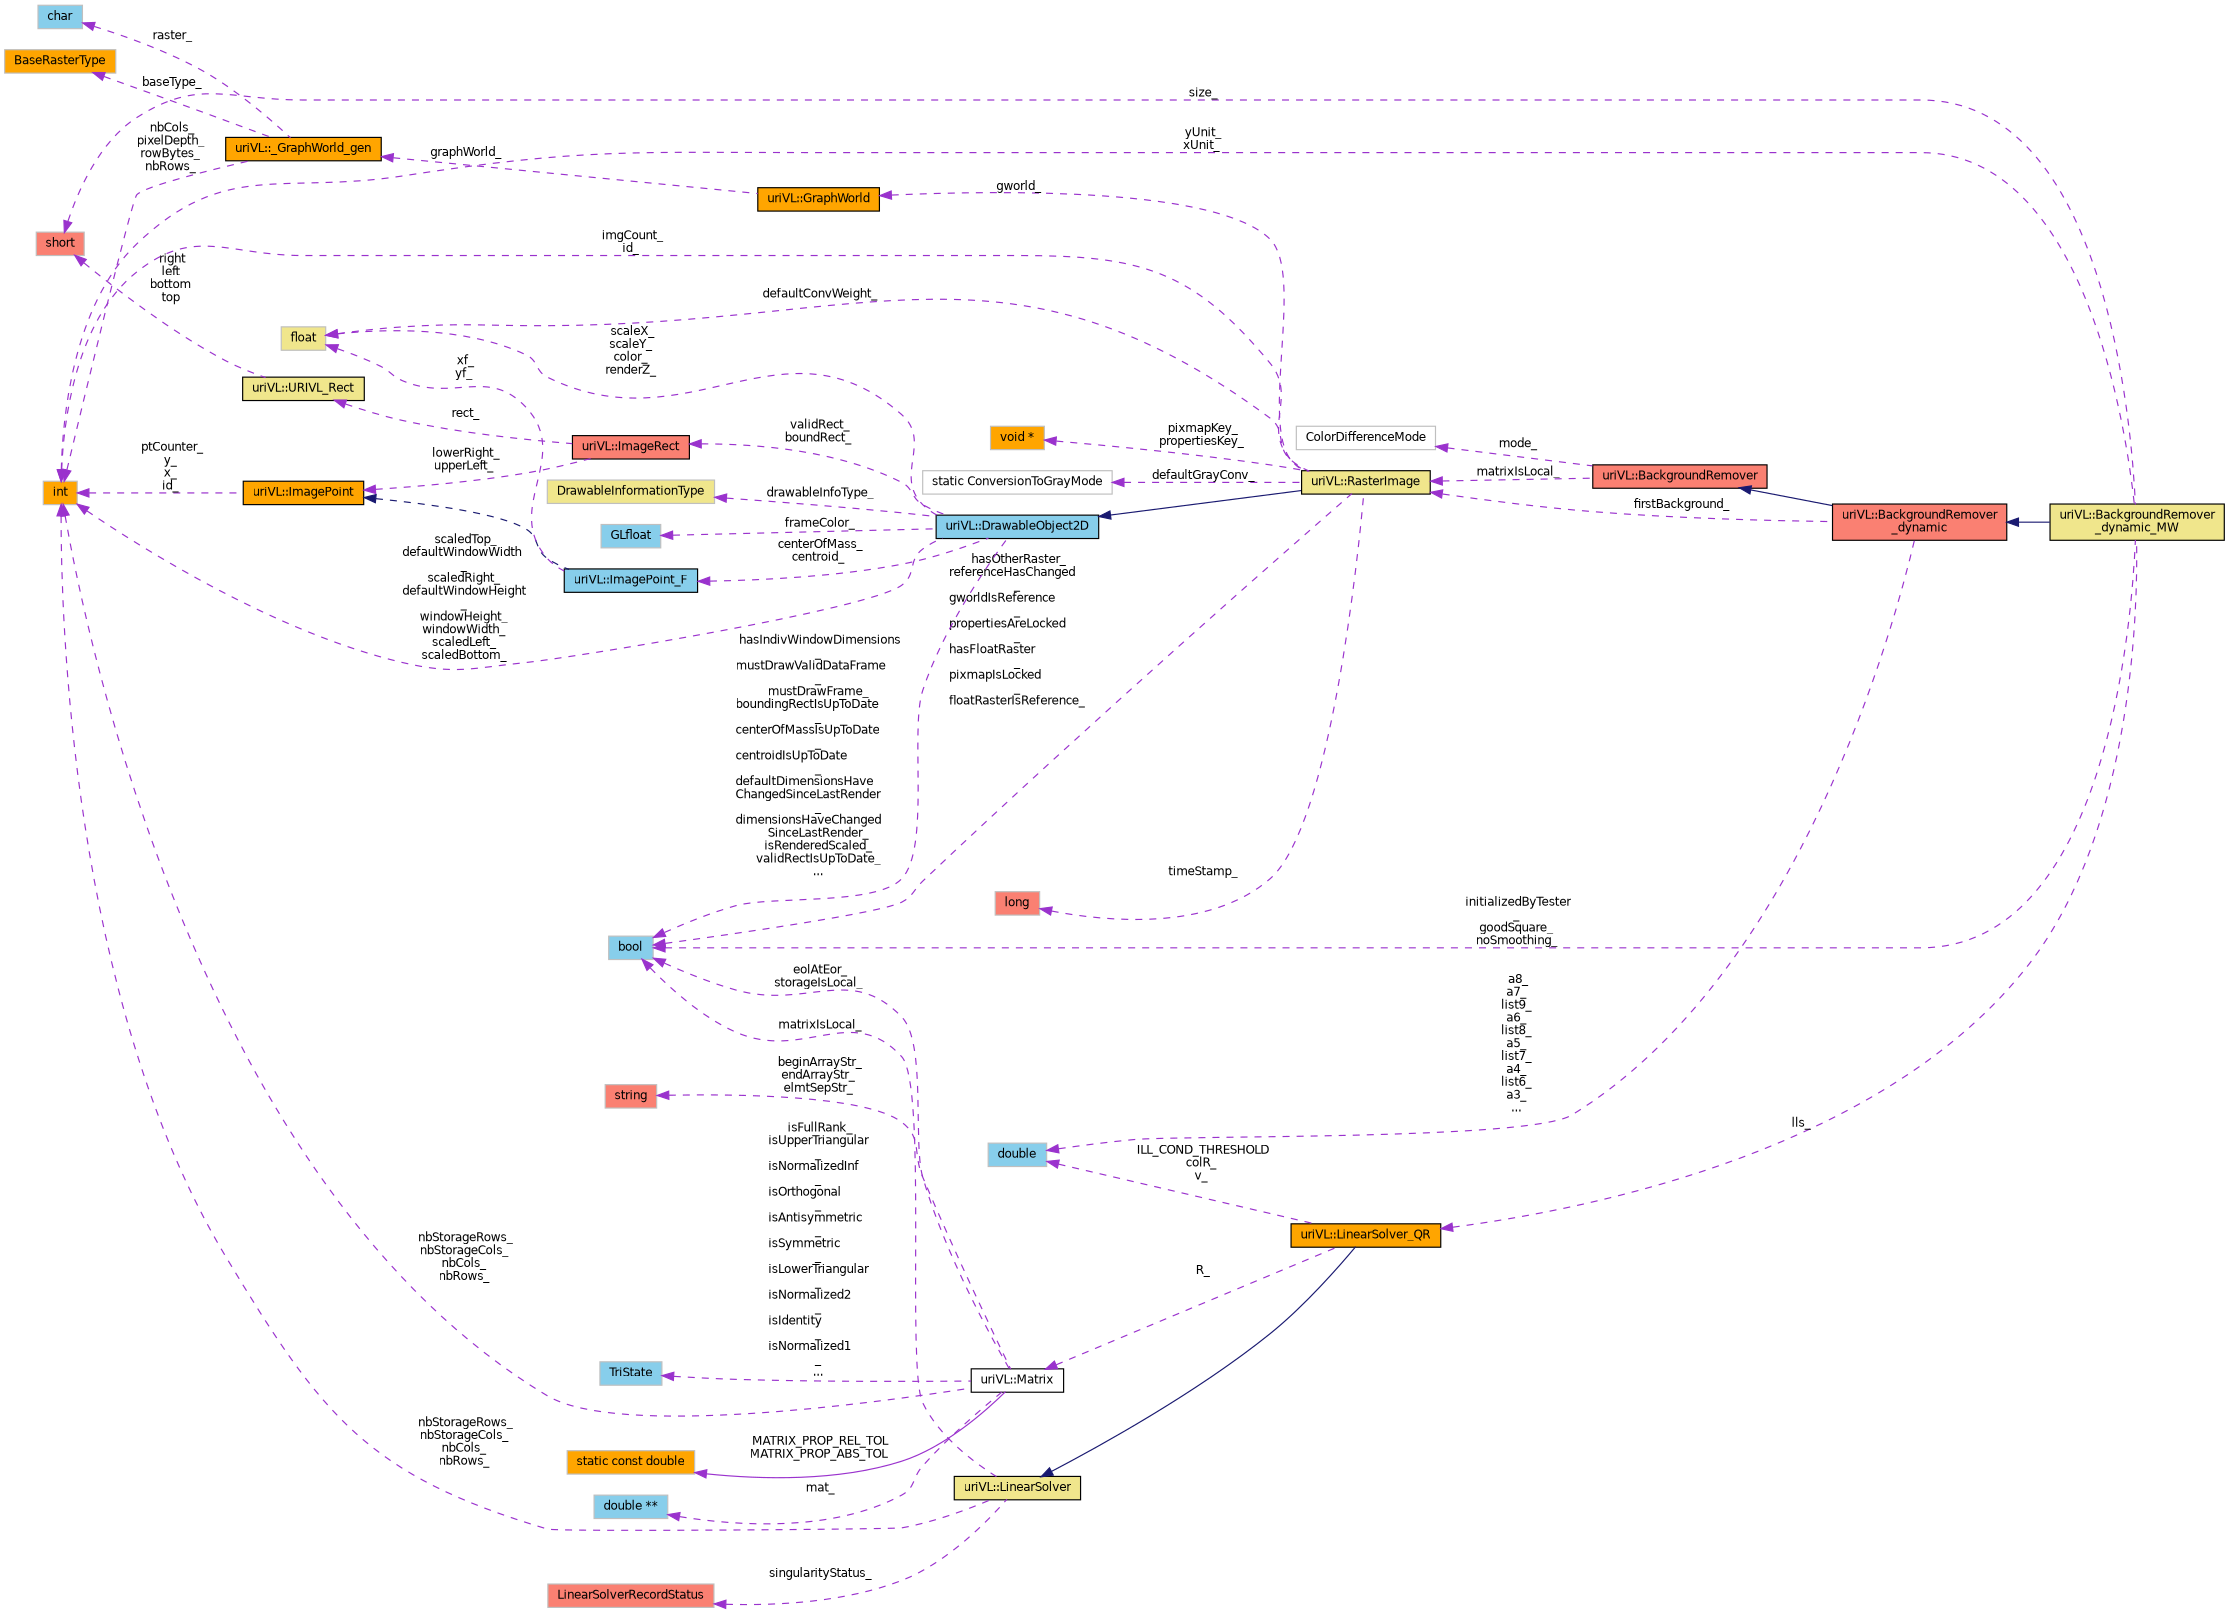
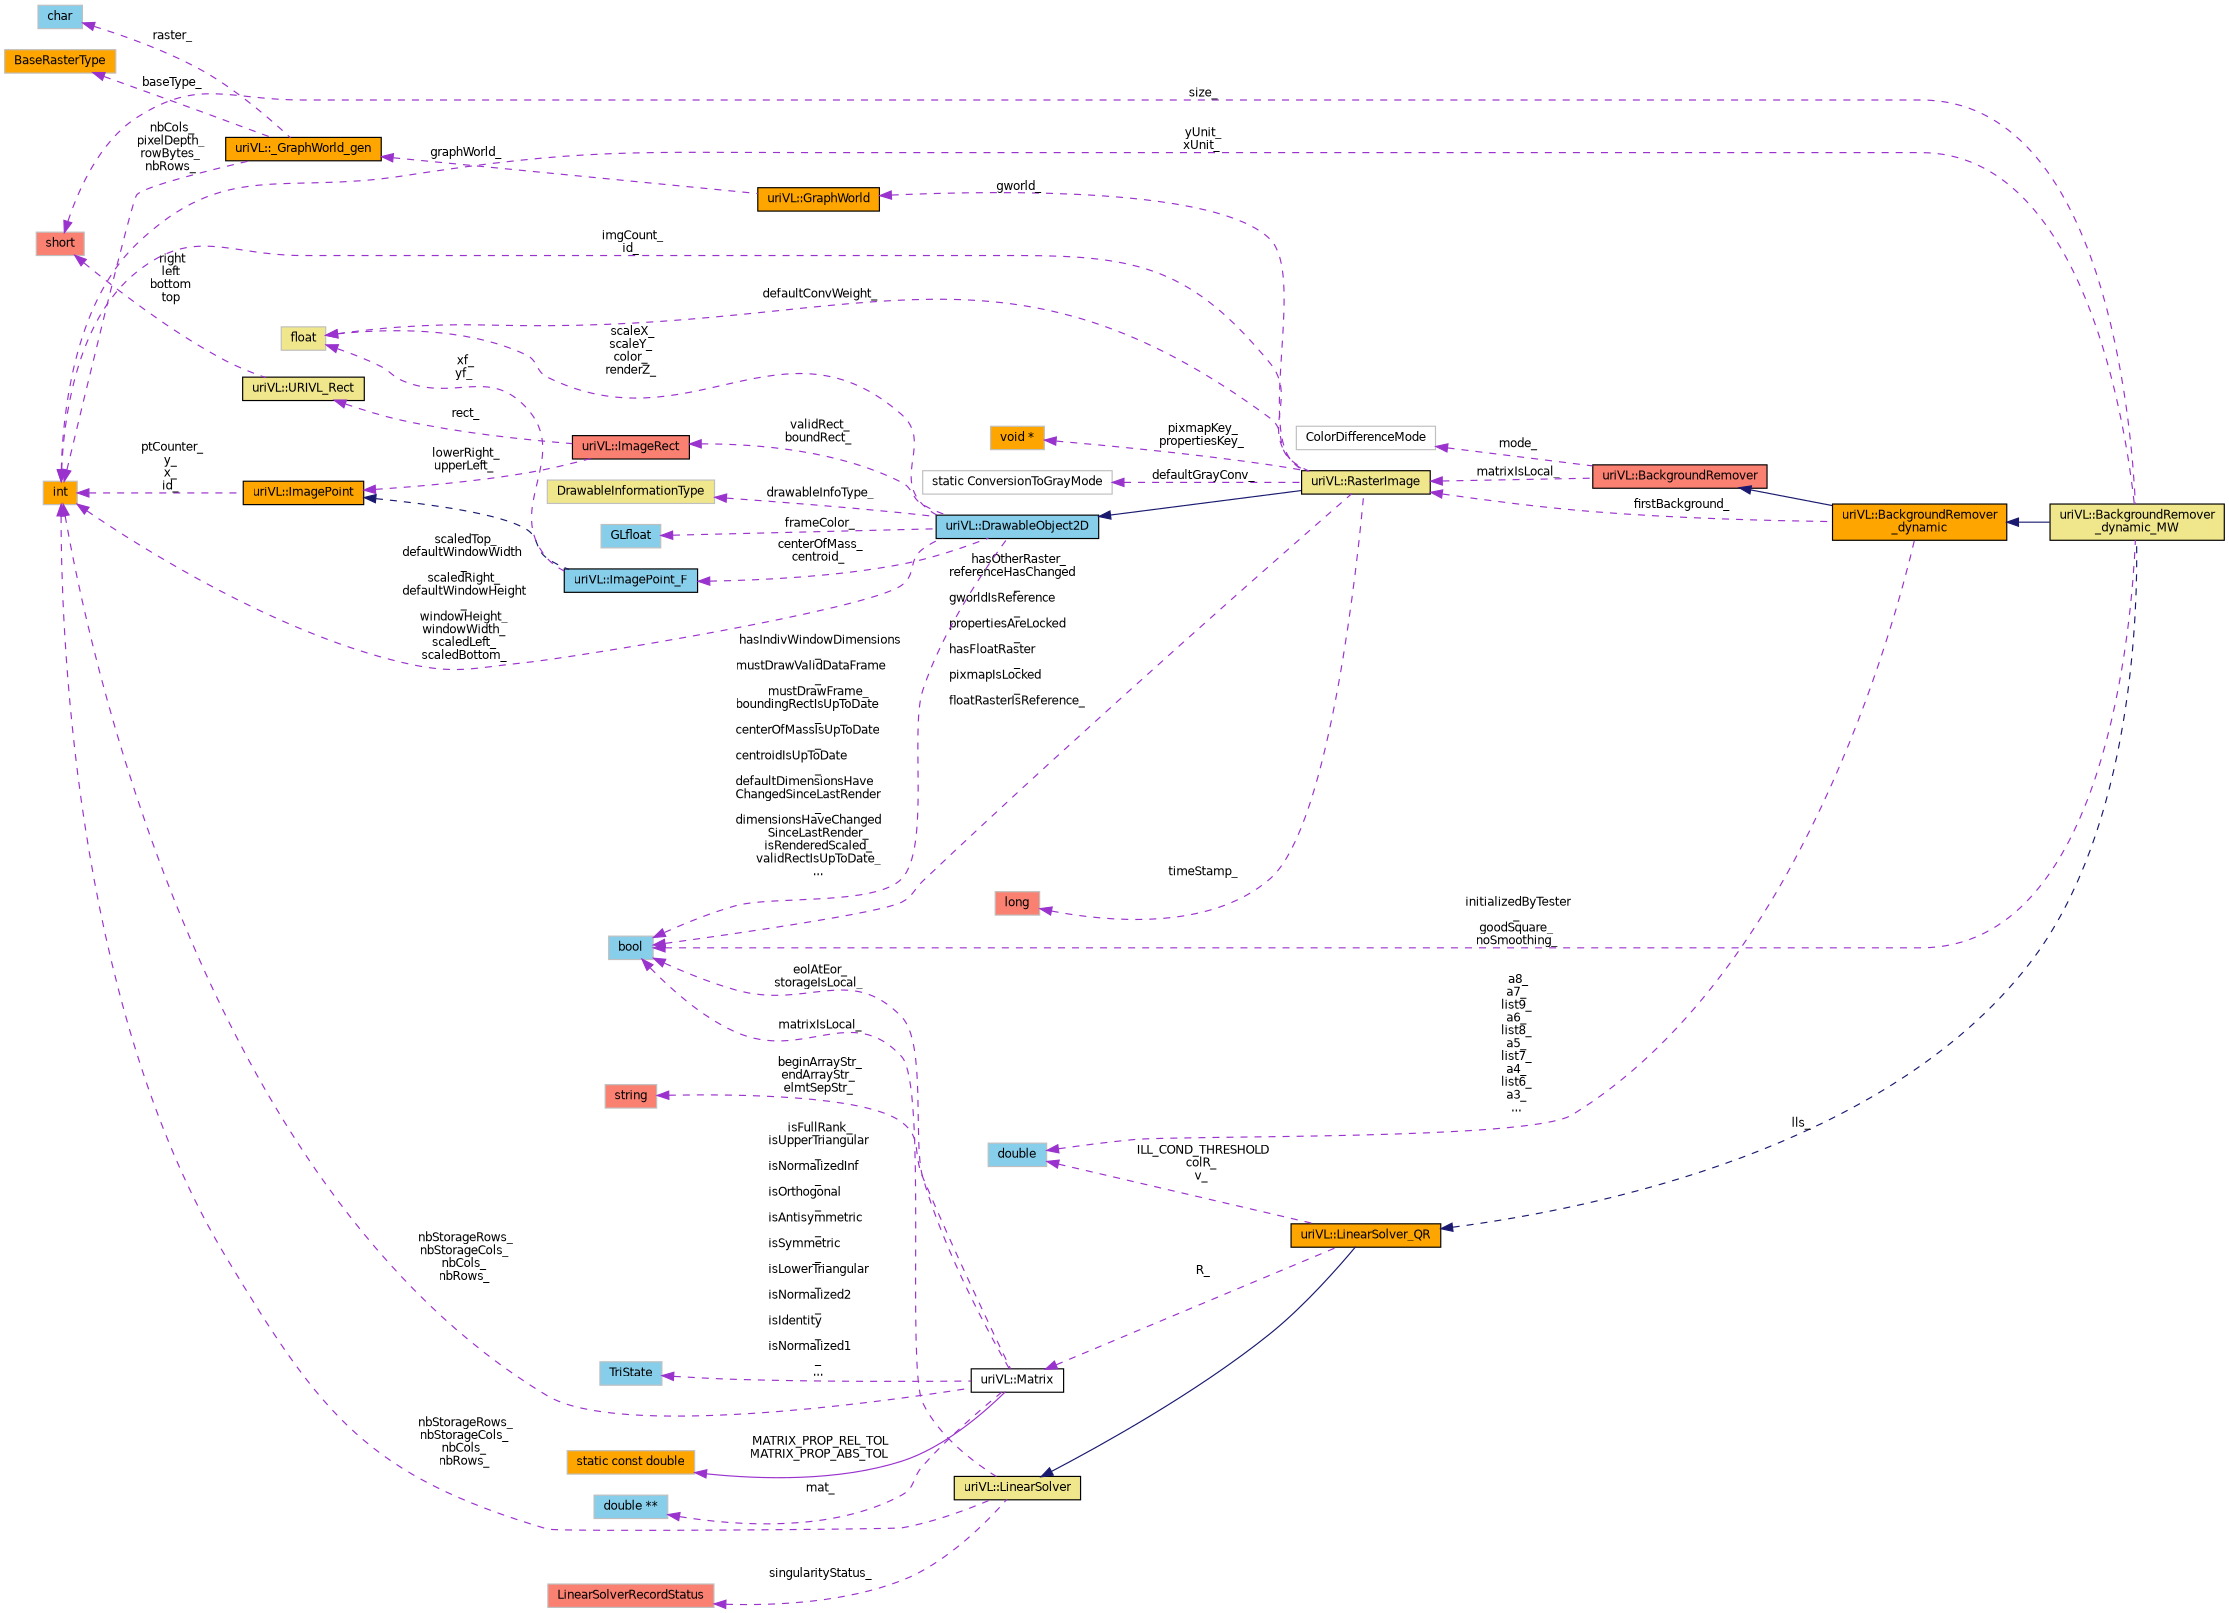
node "uriVL::BackgroundRemover _dynamic": fillcolor salmon -> orange
edge "uriVL::BackgroundRemover _dynamic_MW" -> "uriVL::LinearSolver_QR": color darkorchid3 -> midnightblue
